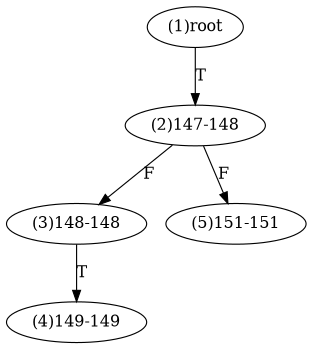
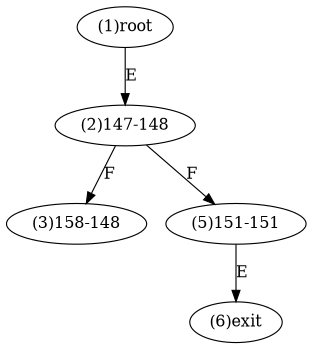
edge "(1)root" -> "(2)147-148": label "T" -> "E"
node "(3)148-148": label "(3)148-148" -> "(3)158-148"
node "(4)149-149": removed
node "(6)exit": added
